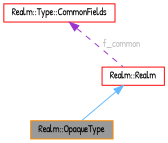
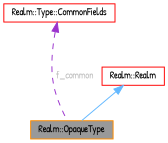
edge "Realm::Realm" -> "Realm::Type::CommonFields": now "Realm::OpaqueType" -> "Realm::Type::CommonFields"
